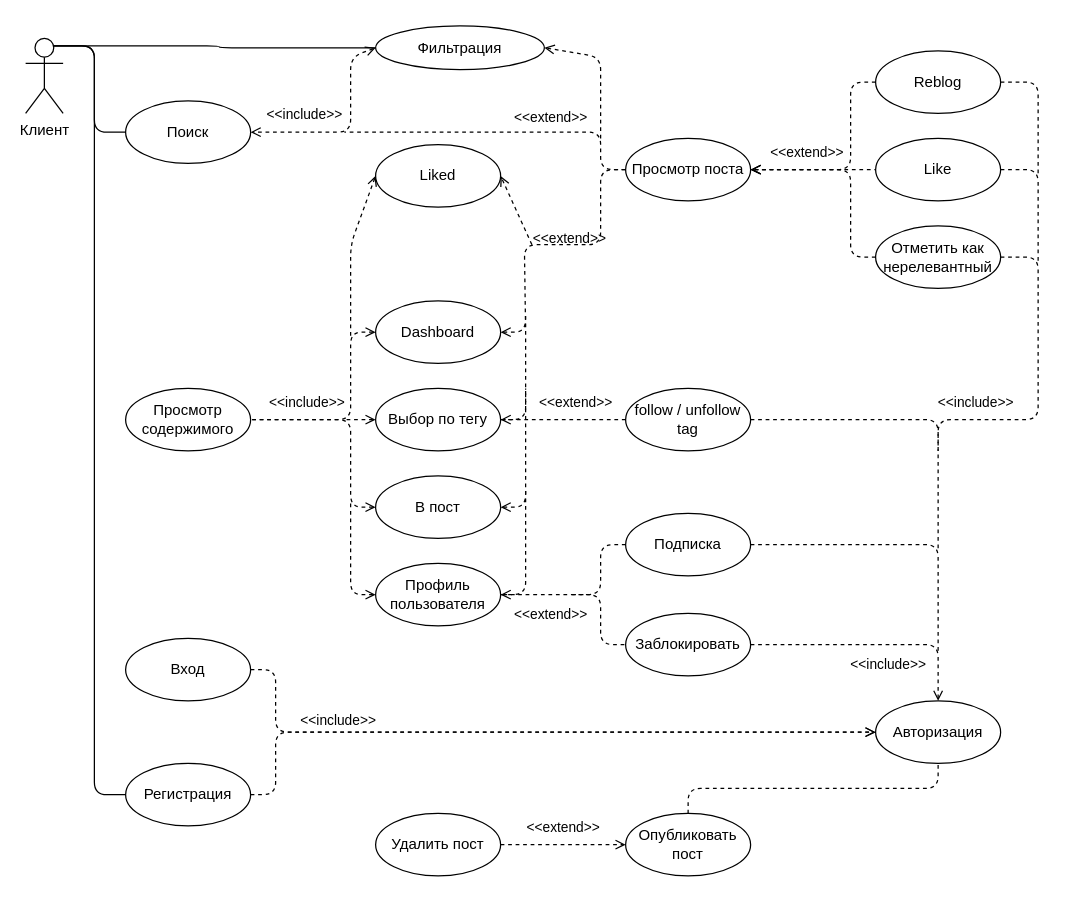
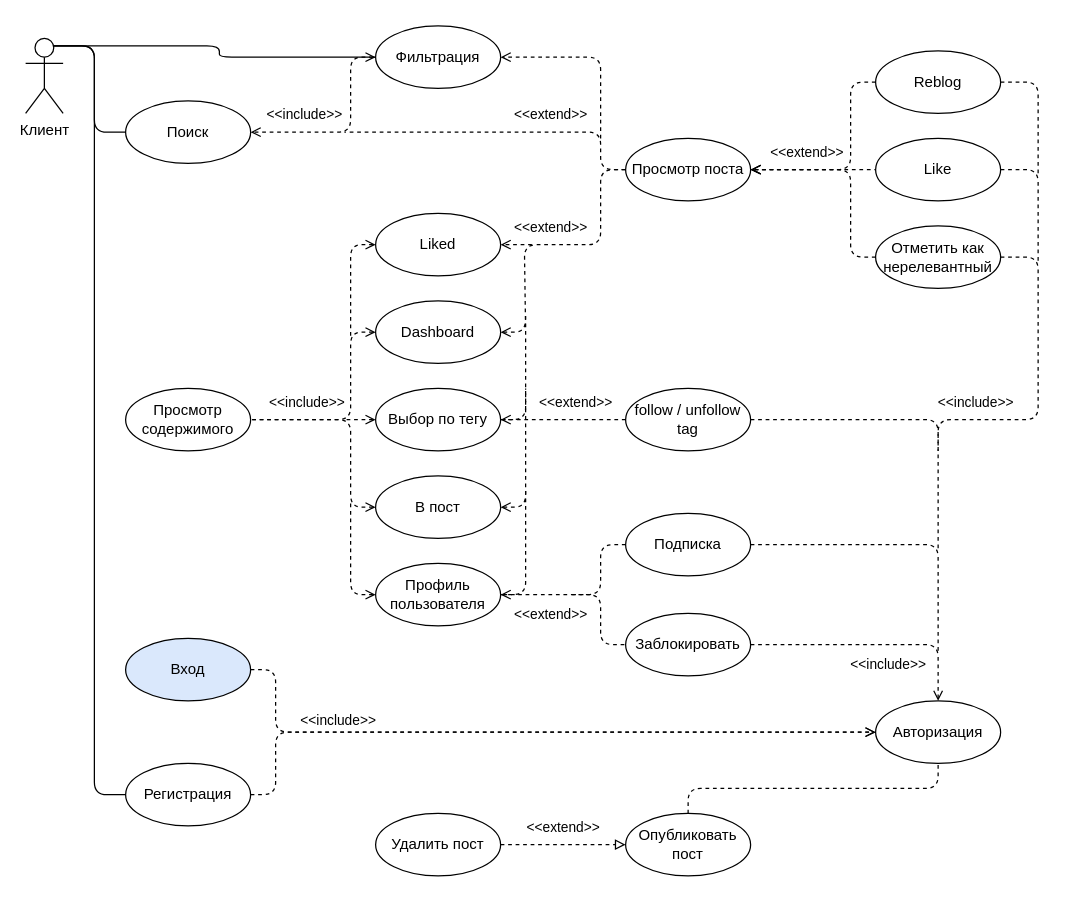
node "Фильтрация": size 169x44 -> 125x63
node "Liked": moved (438, 176) -> (438, 244)
node "Вход": fillcolor #ffffff -> #dae8fc
edge "Удалить пост" -> "Опубликовать пост": arrowhead open -> block
